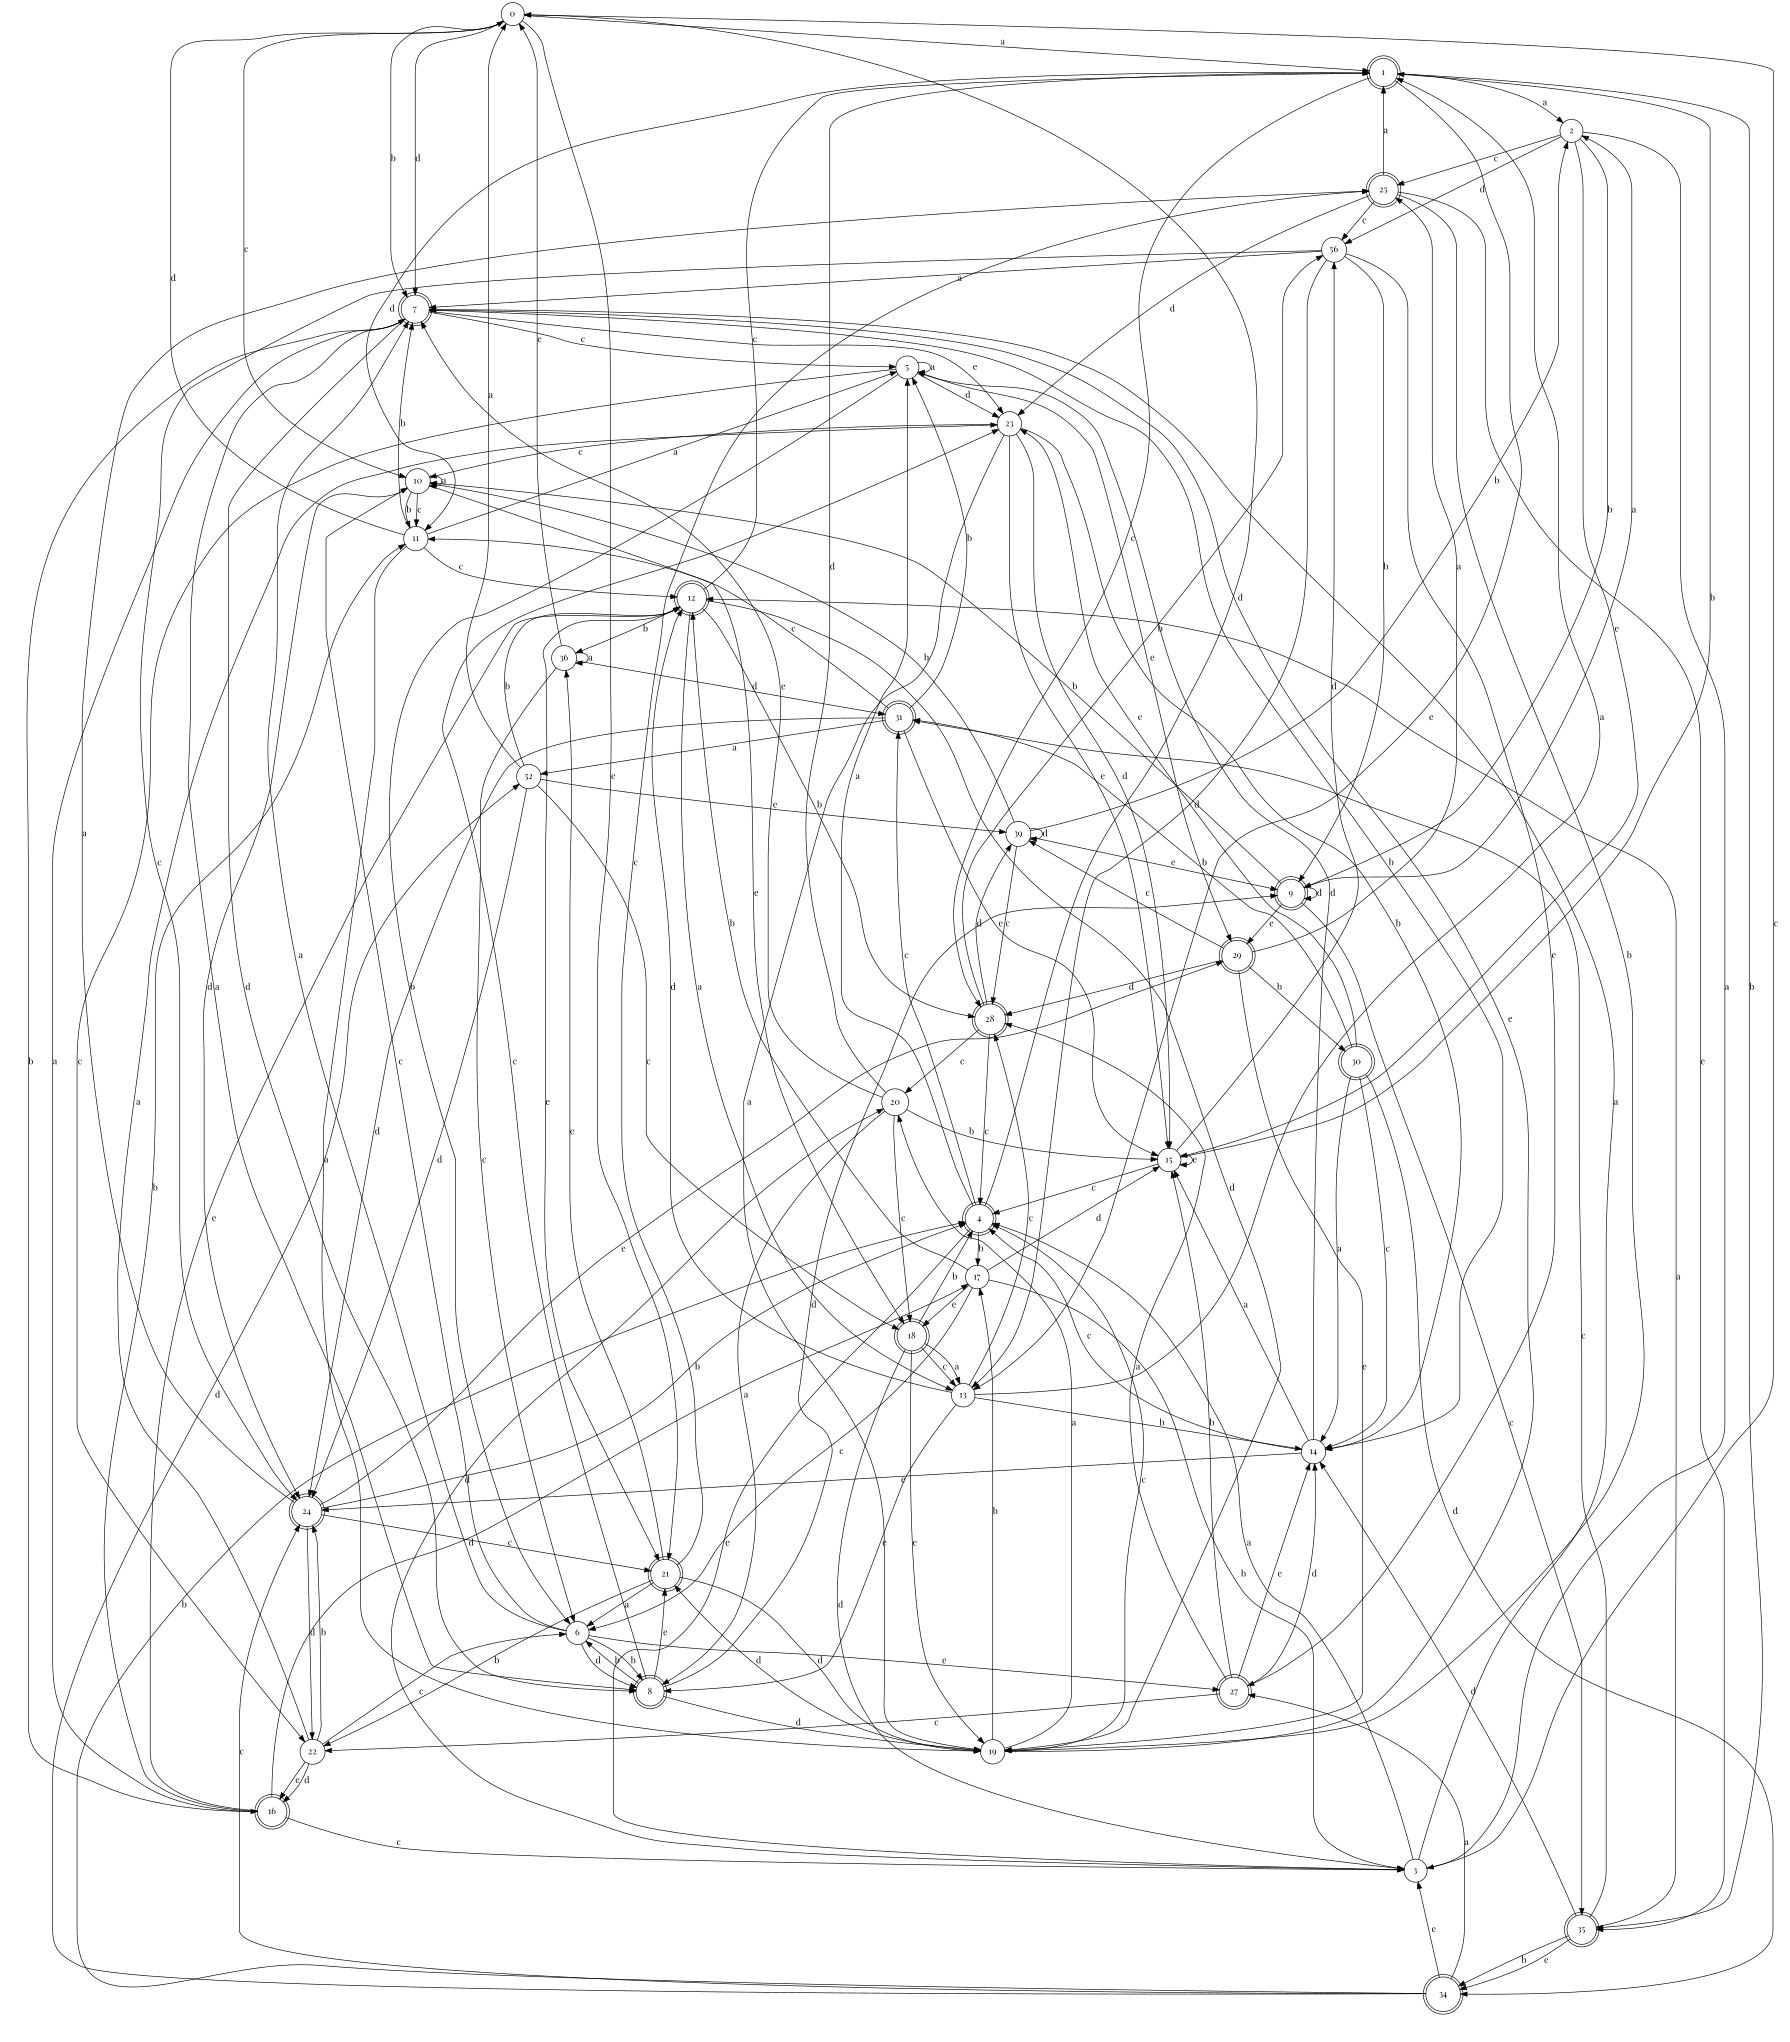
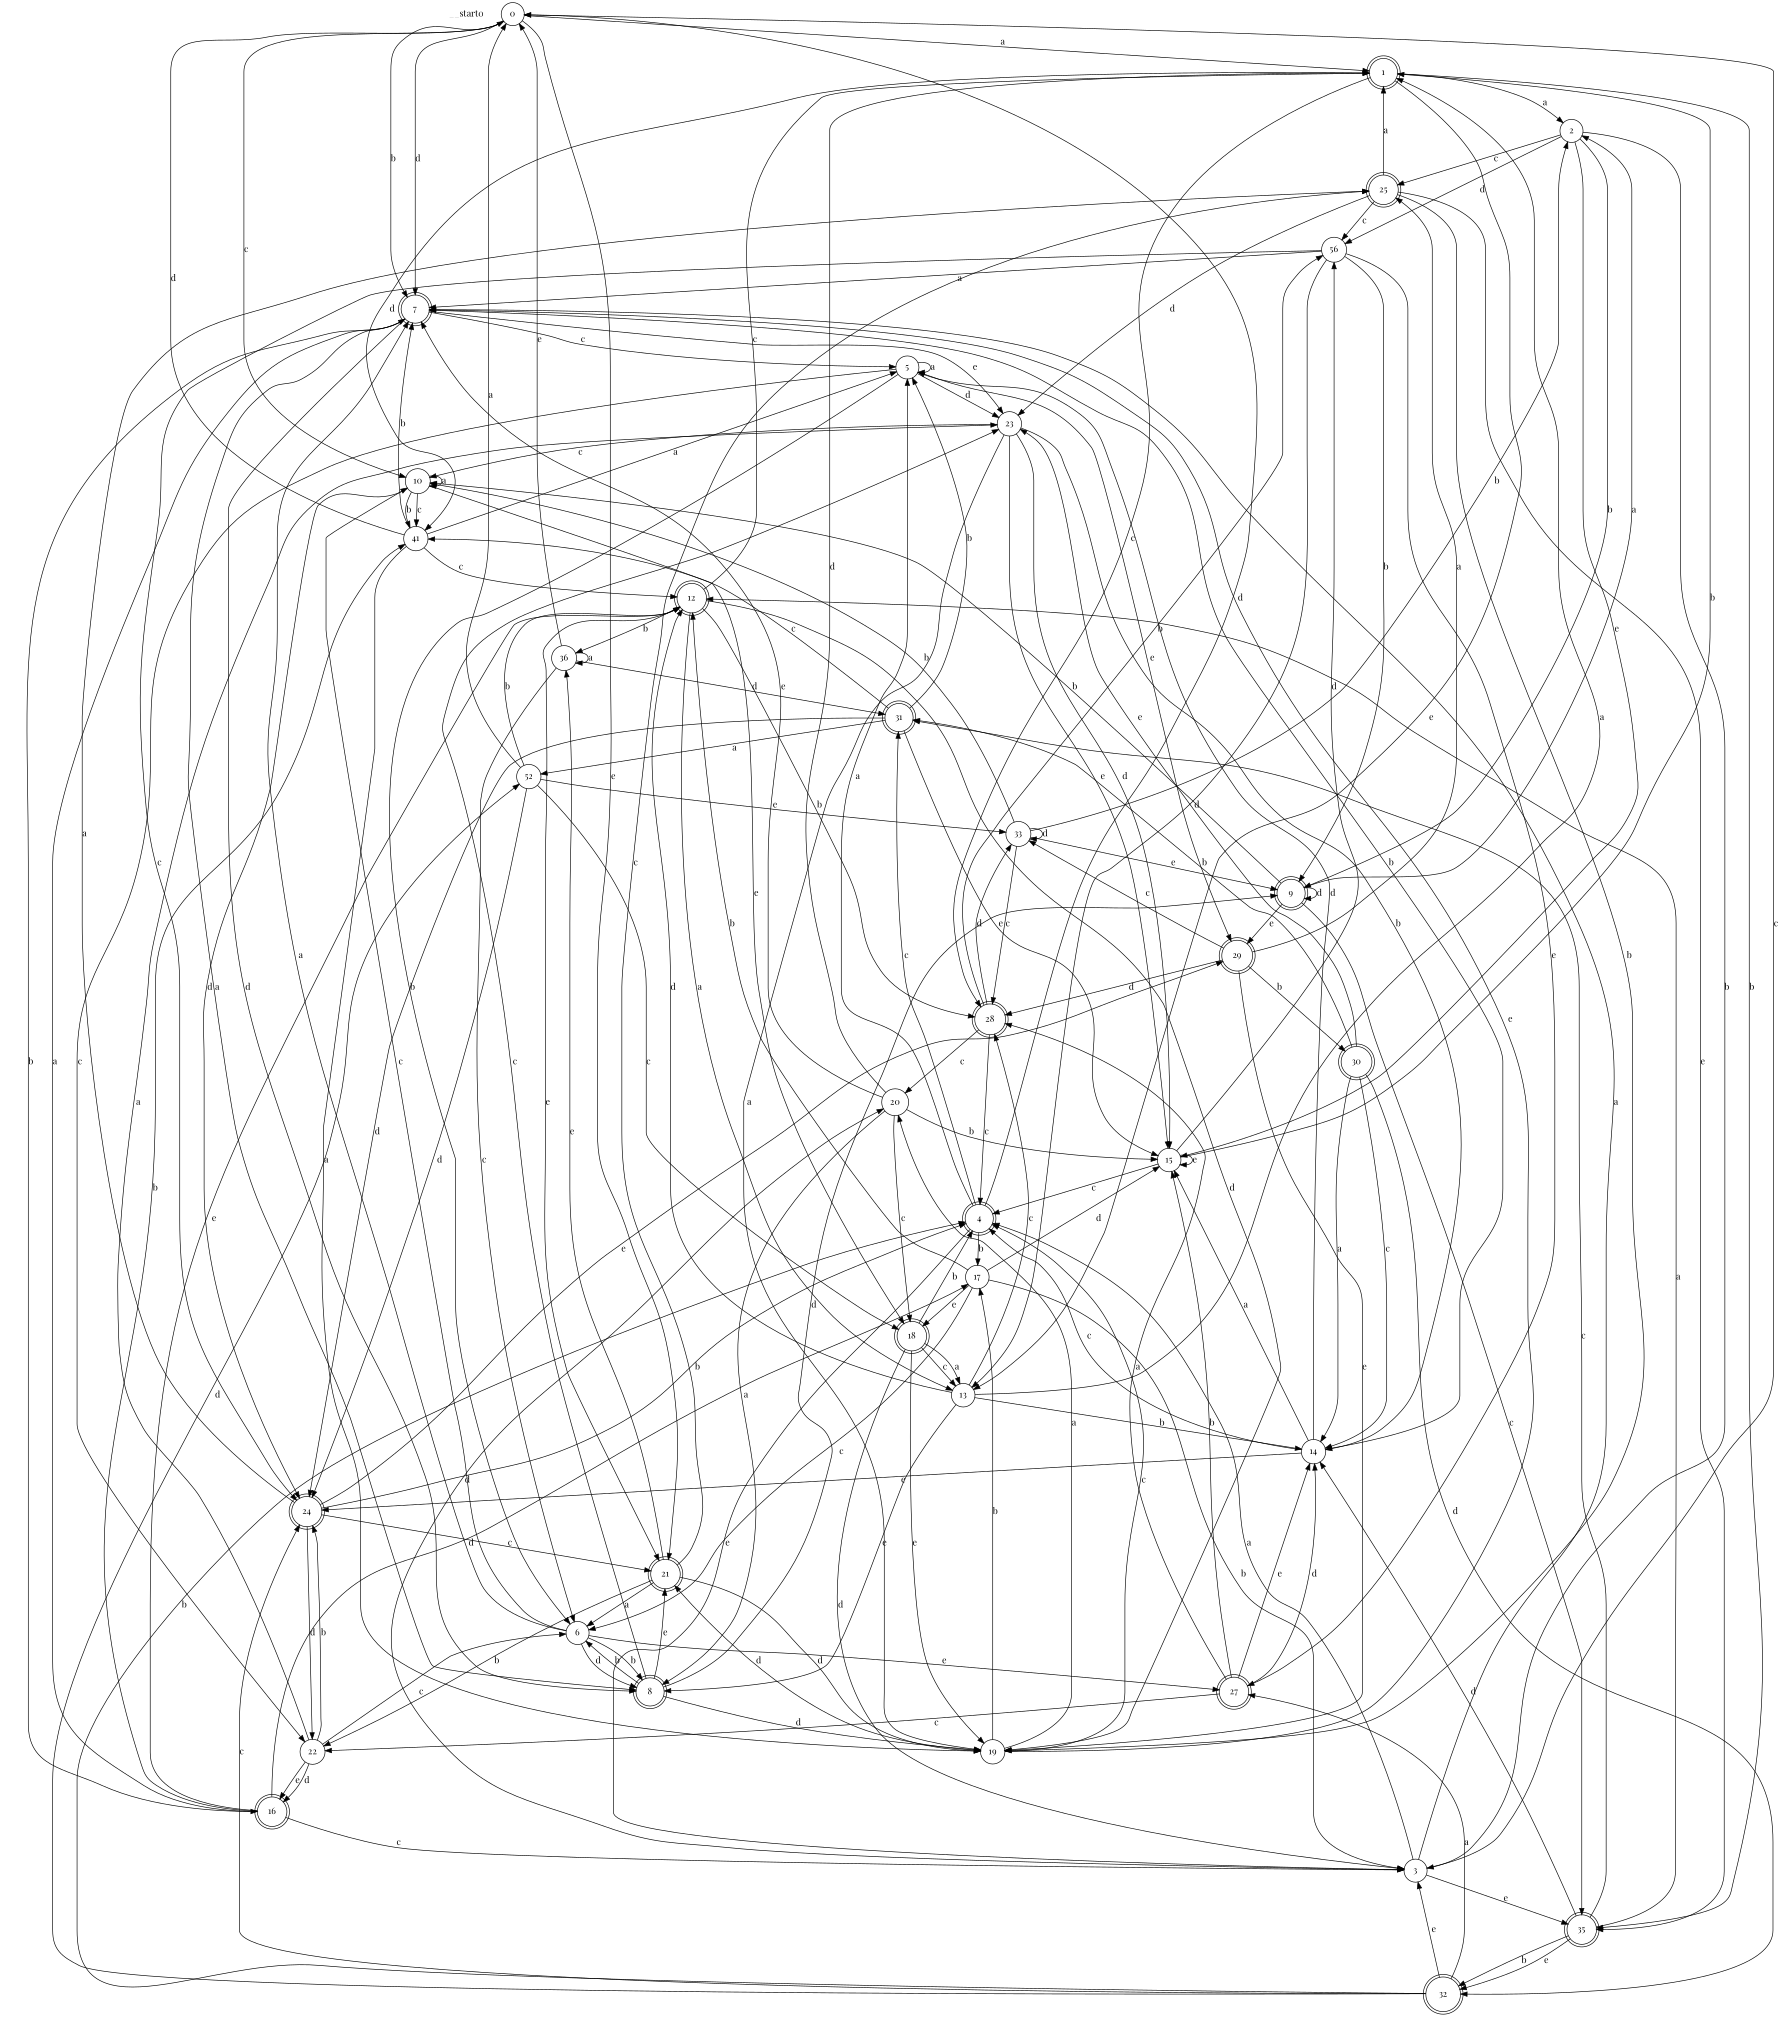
node "__start0": added
node "11": label "11" -> "41"
node "39": label "39" -> "33"
edge "2" -> "3": label "a" -> "b"
edge "3" -> "35": added, label "e"
node "34": label "34" -> "32"
